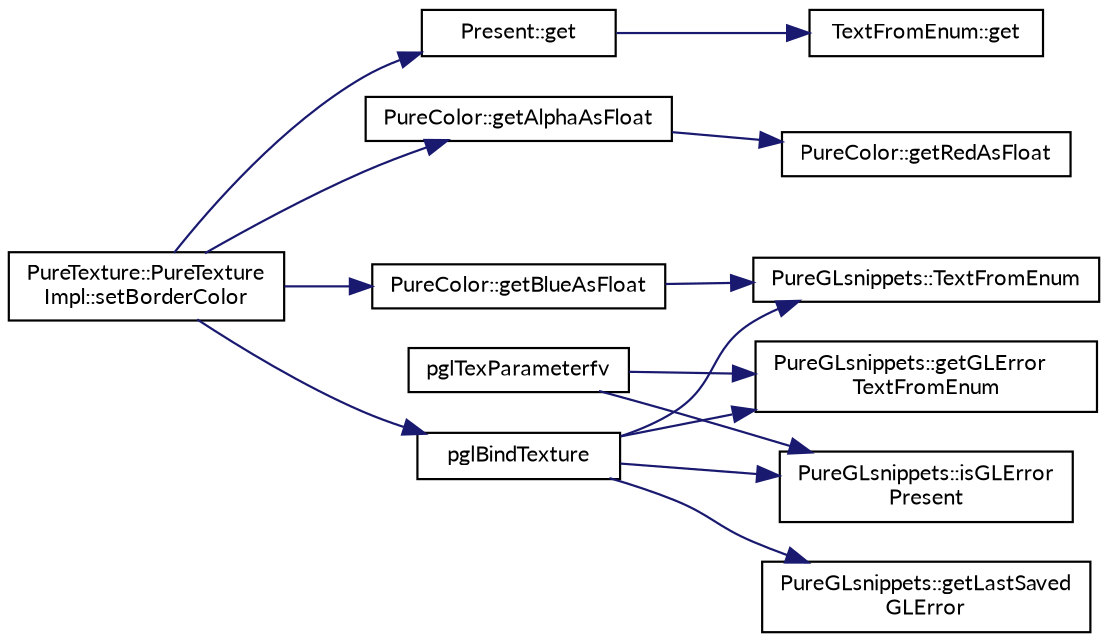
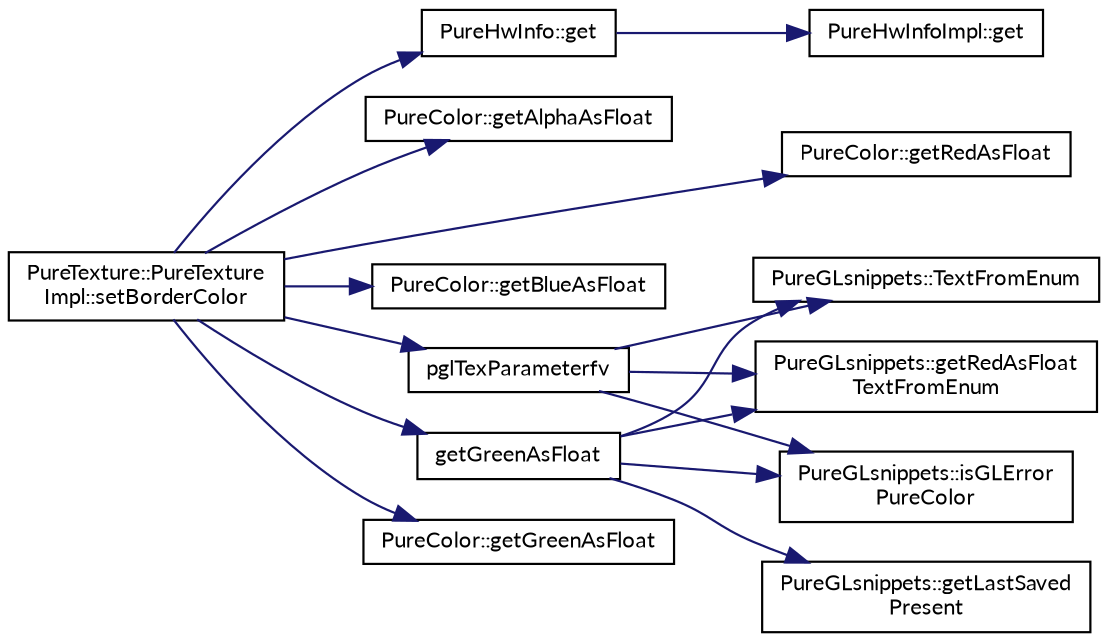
node "Present::get": label "Present::get" -> "PureHwInfo::get"
node "TextFromEnum::get": label "TextFromEnum::get" -> "PureHwInfoImpl::get"
edge "PureColor::getAlphaAsFloat" -> "PureColor::getRedAsFloat": now "PureTexture::PureTexture Impl::setBorderColor" -> "PureColor::getRedAsFloat"
edge "PureColor::getBlueAsFloat" -> "PureGLsnippets::TextFromEnum": now "pglTexParameterfv" -> "PureGLsnippets::TextFromEnum"
edge "PureTexture::PureTexture Impl::setBorderColor" -> "pglTexParameterfv": added
node "PureGLsnippets::getGLError TextFromEnum": label "PureGLsnippets::getGLError TextFromEnum" -> "PureGLsnippets::getRedAsFloat TextFromEnum"
node "pglBindTexture": label "pglBindTexture" -> "getGreenAsFloat"
node "PureGLsnippets::isGLError Present": label "PureGLsnippets::isGLError Present" -> "PureGLsnippets::isGLError PureColor"
node "PureColor::getGreenAsFloat": added
node "PureGLsnippets::getLastSaved GLError": label "PureGLsnippets::getLastSaved GLError" -> "PureGLsnippets::getLastSaved Present"
